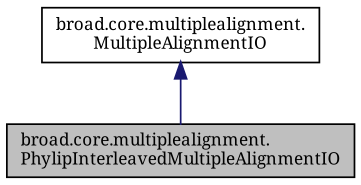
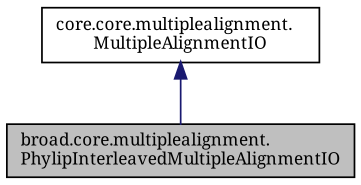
node "broad.core.multiplealignment. MultipleAlignmentIO": label "broad.core.multiplealignment. MultipleAlignmentIO" -> "core.core.multiplealignment. MultipleAlignmentIO"
